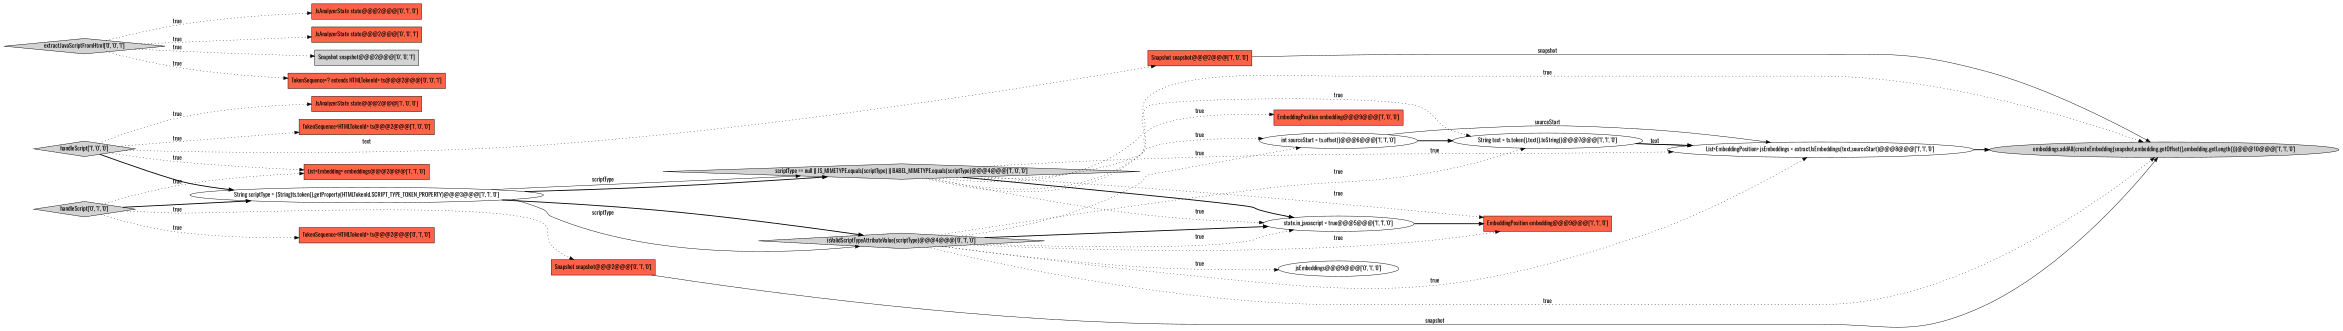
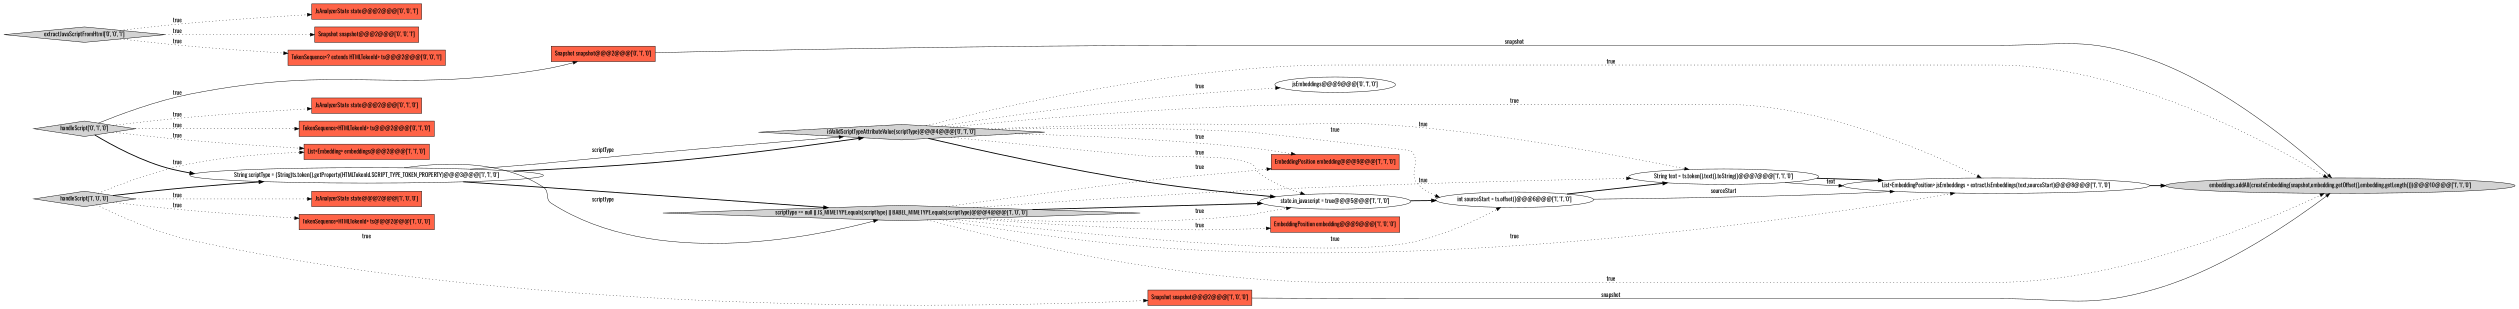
edge "extractJavaScriptFromHtml['0', '0', '1']" -> "JsAnalyzerState state@@@2@@@['0', '1', '0']": now "handleScript['0', '1', '0']" -> "JsAnalyzerState state@@@2@@@['0', '1', '0']"
node "Snapshot snapshot@@@2@@@['0', '0', '1']": fillcolor lightgray -> tomato
edge "handleScript['1', '0', '0']" -> "Snapshot snapshot@@@2@@@['1', '0', '0']": label "text" -> "true"
edge "handleScript['0', '1', '0']" -> "Snapshot snapshot@@@2@@@['0', '1', '0']": style dotted -> solid
edge "state.in_javascript = true@@@5@@@['1', '1', '0']" -> "EmbeddingPosition embedding@@@9@@@['1', '1', '0']": now "state.in_javascript = true@@@5@@@['1', '1', '0']" -> "int sourceStart = ts.offset()@@@6@@@['1', '1', '0']"
